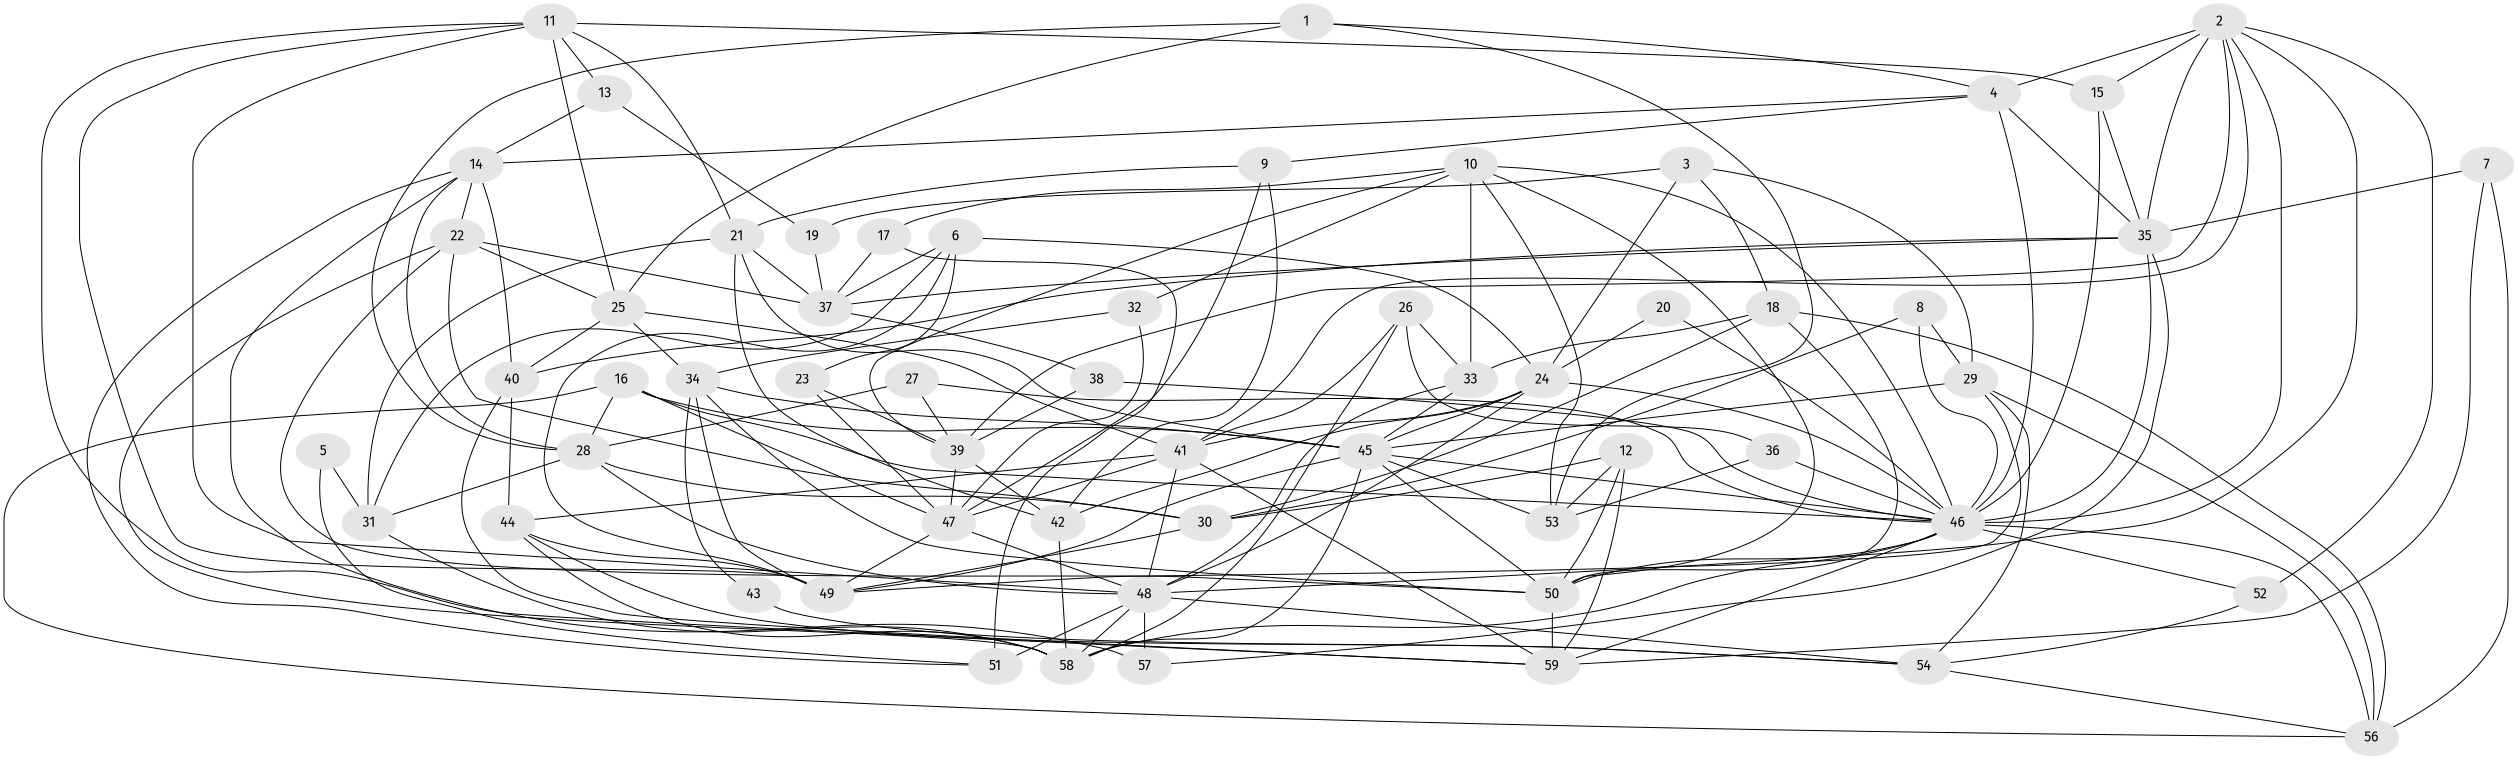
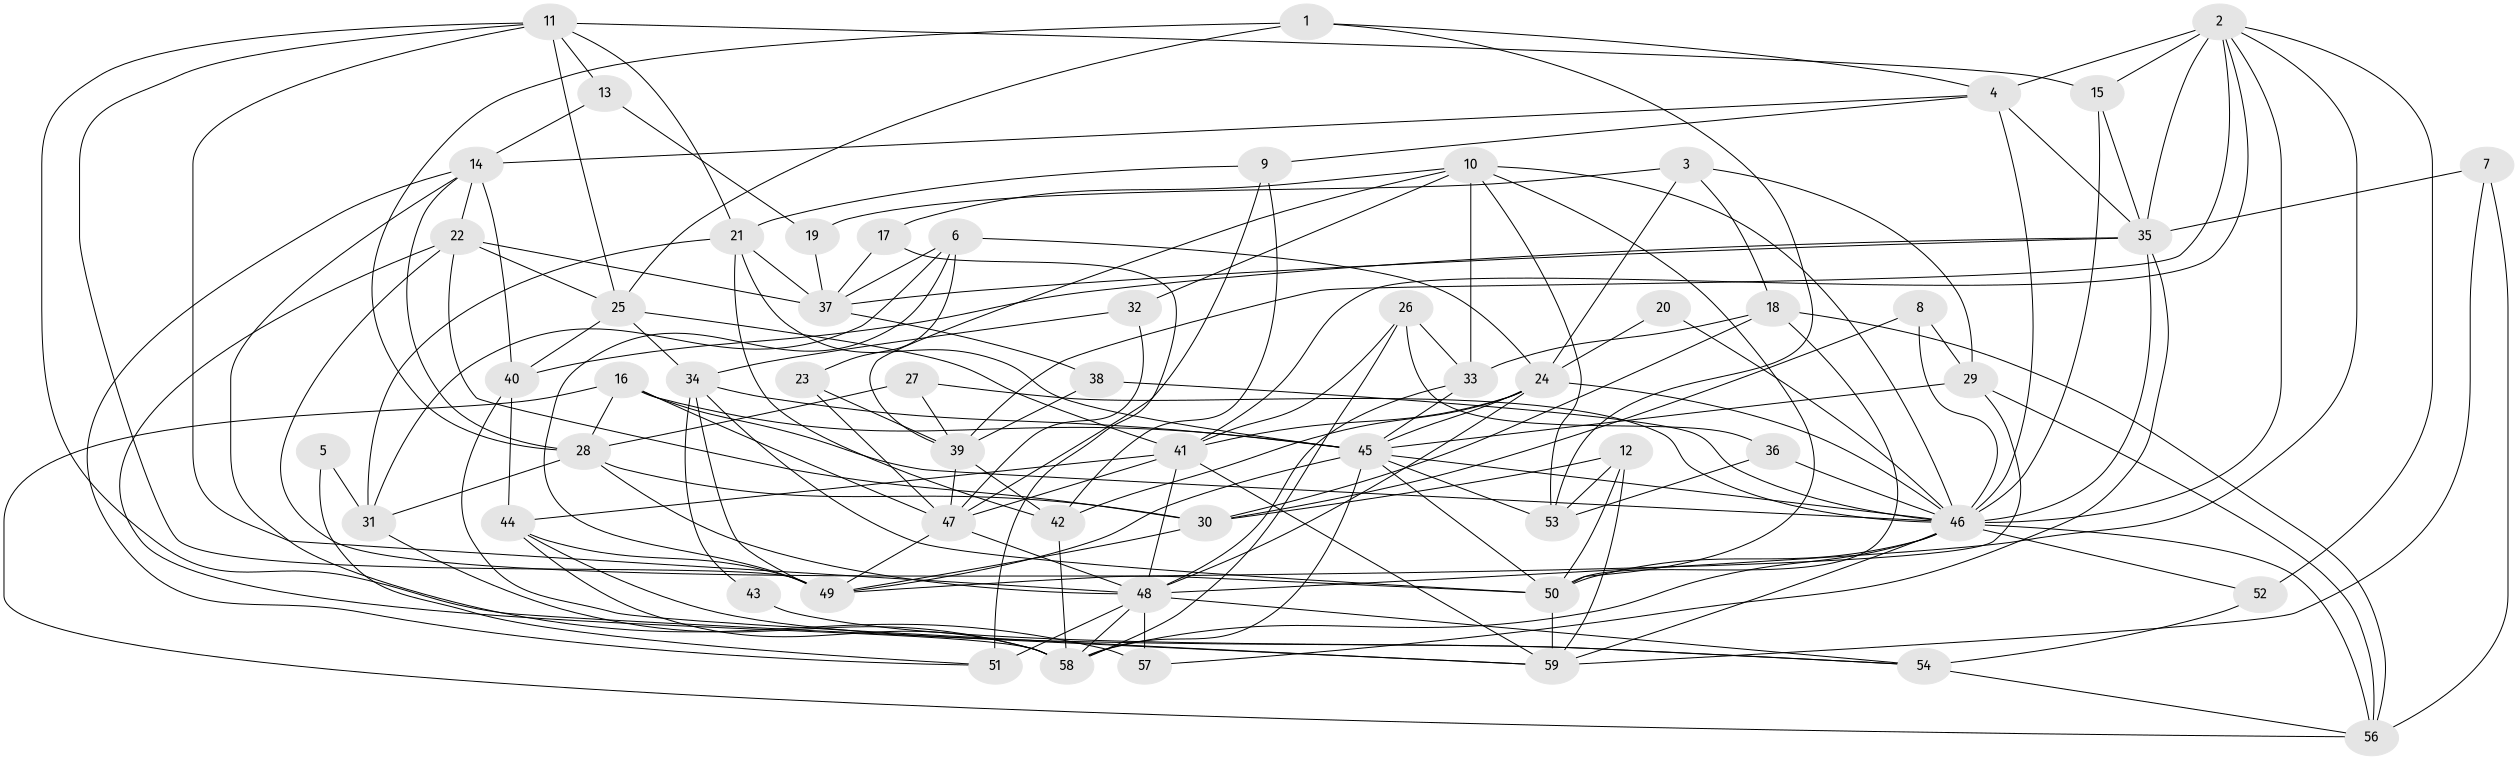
edge "29" -- "54": removed
